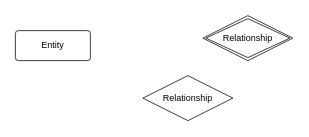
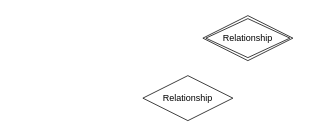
node "Entity": removed
